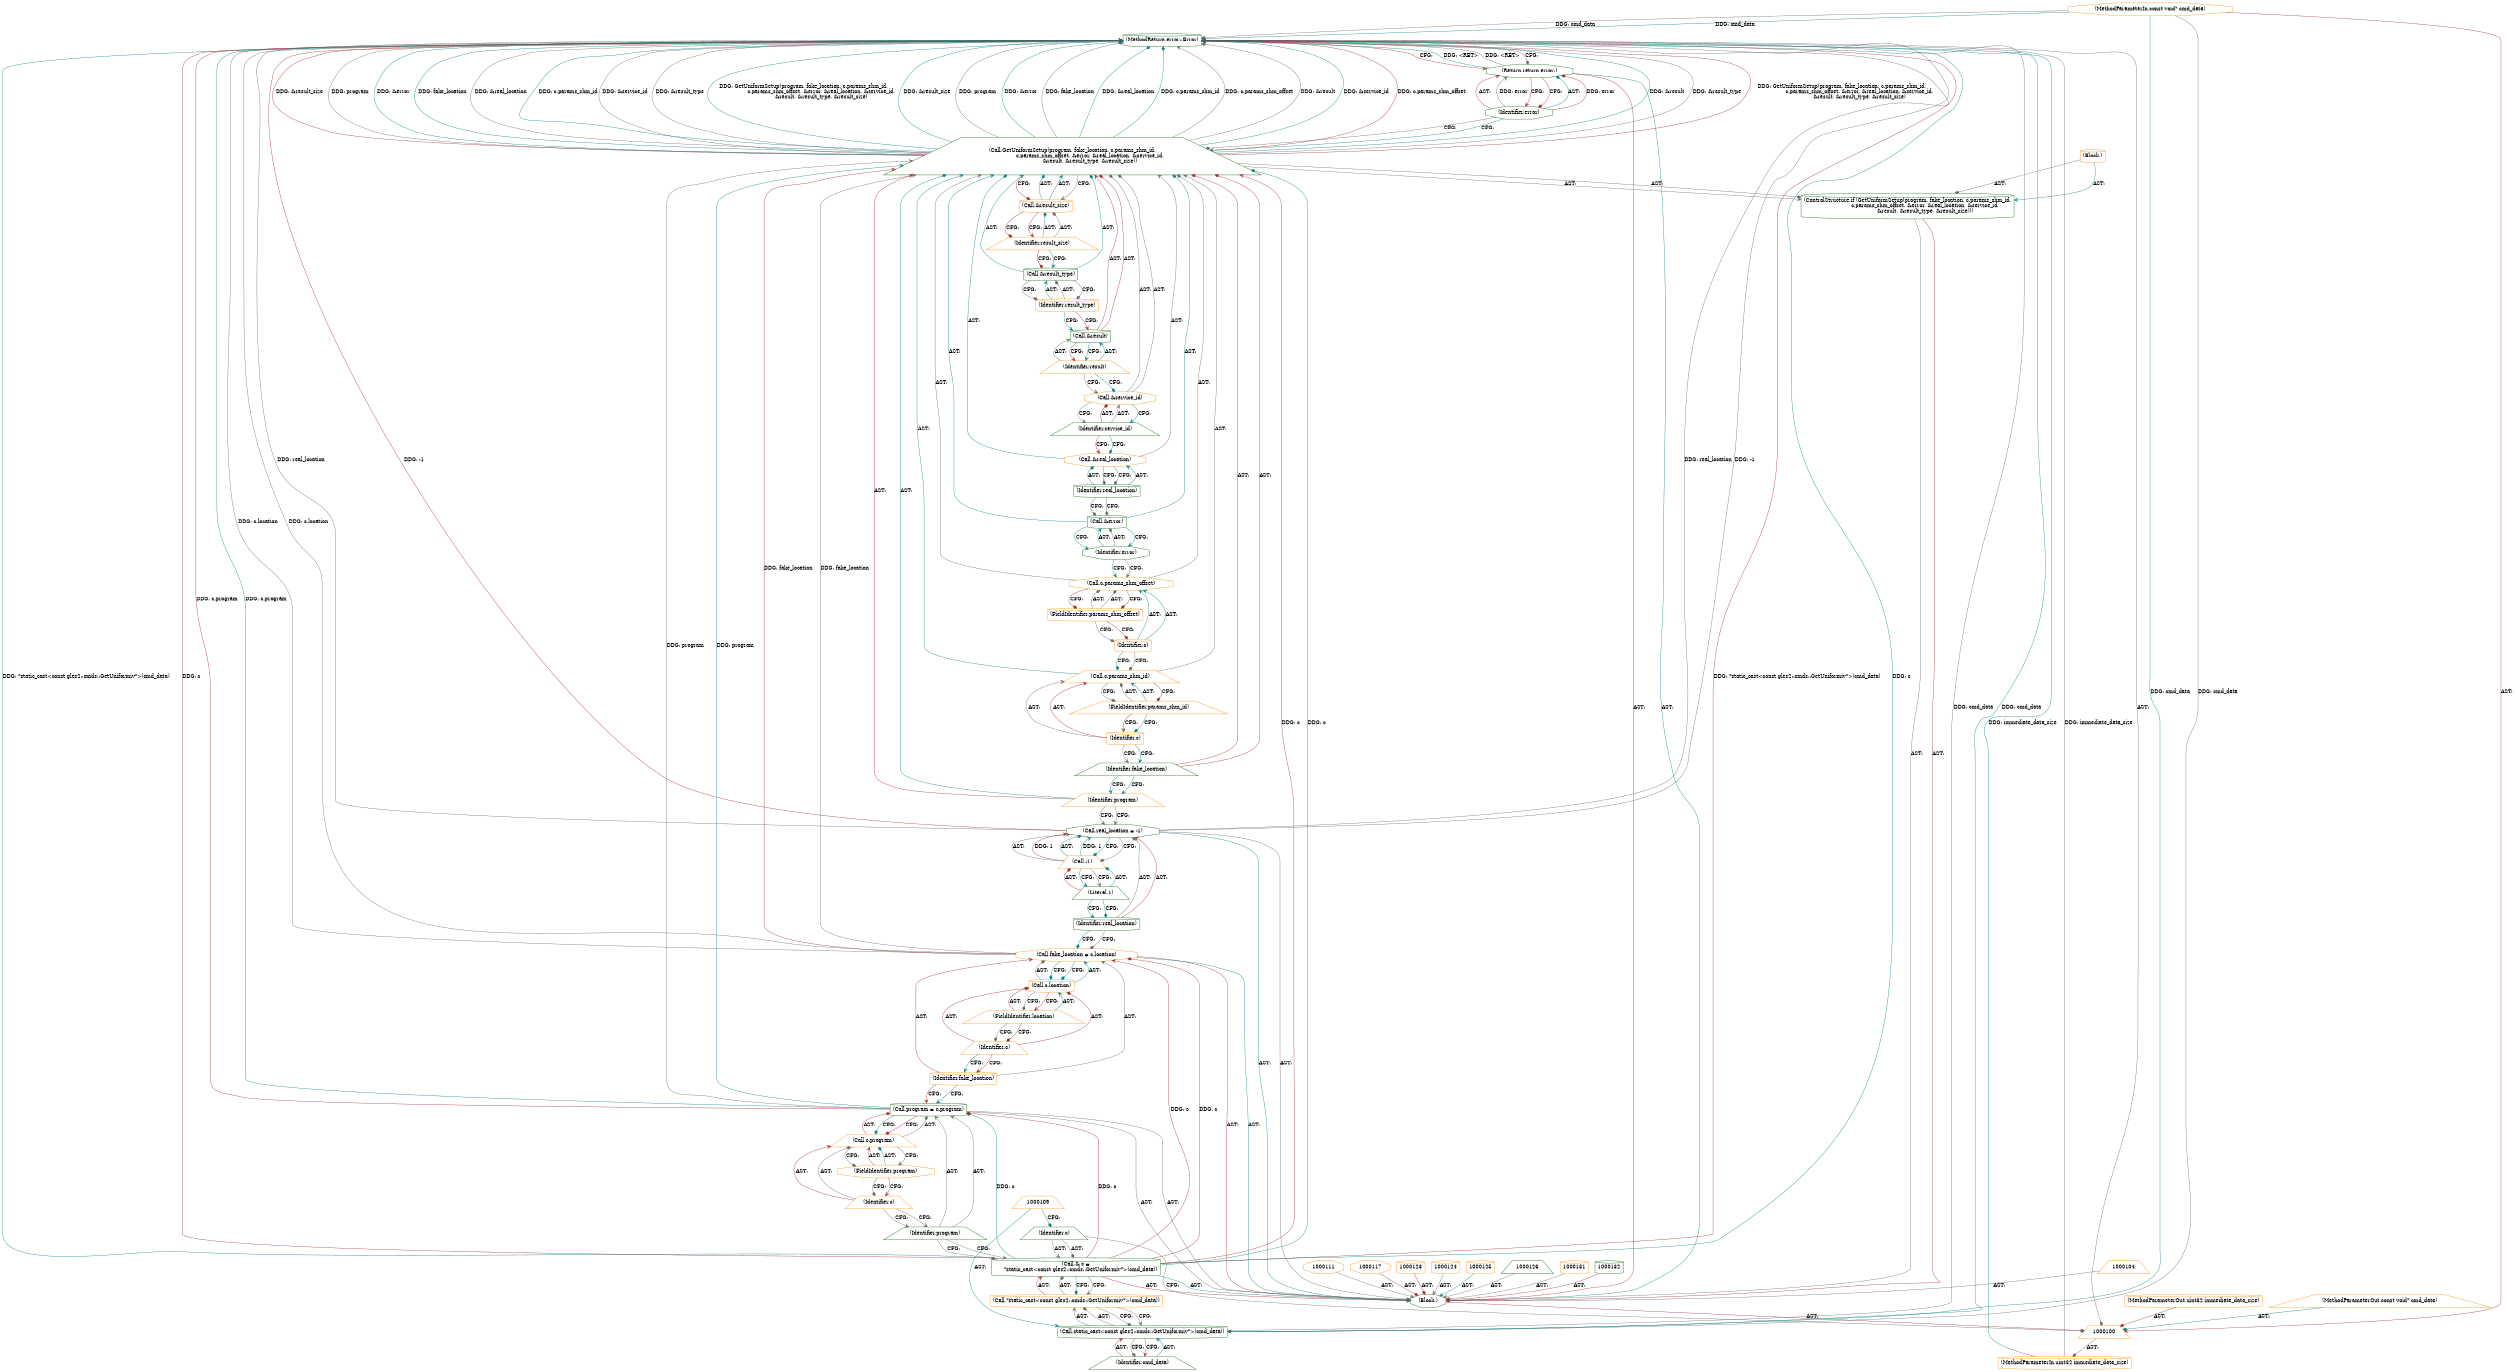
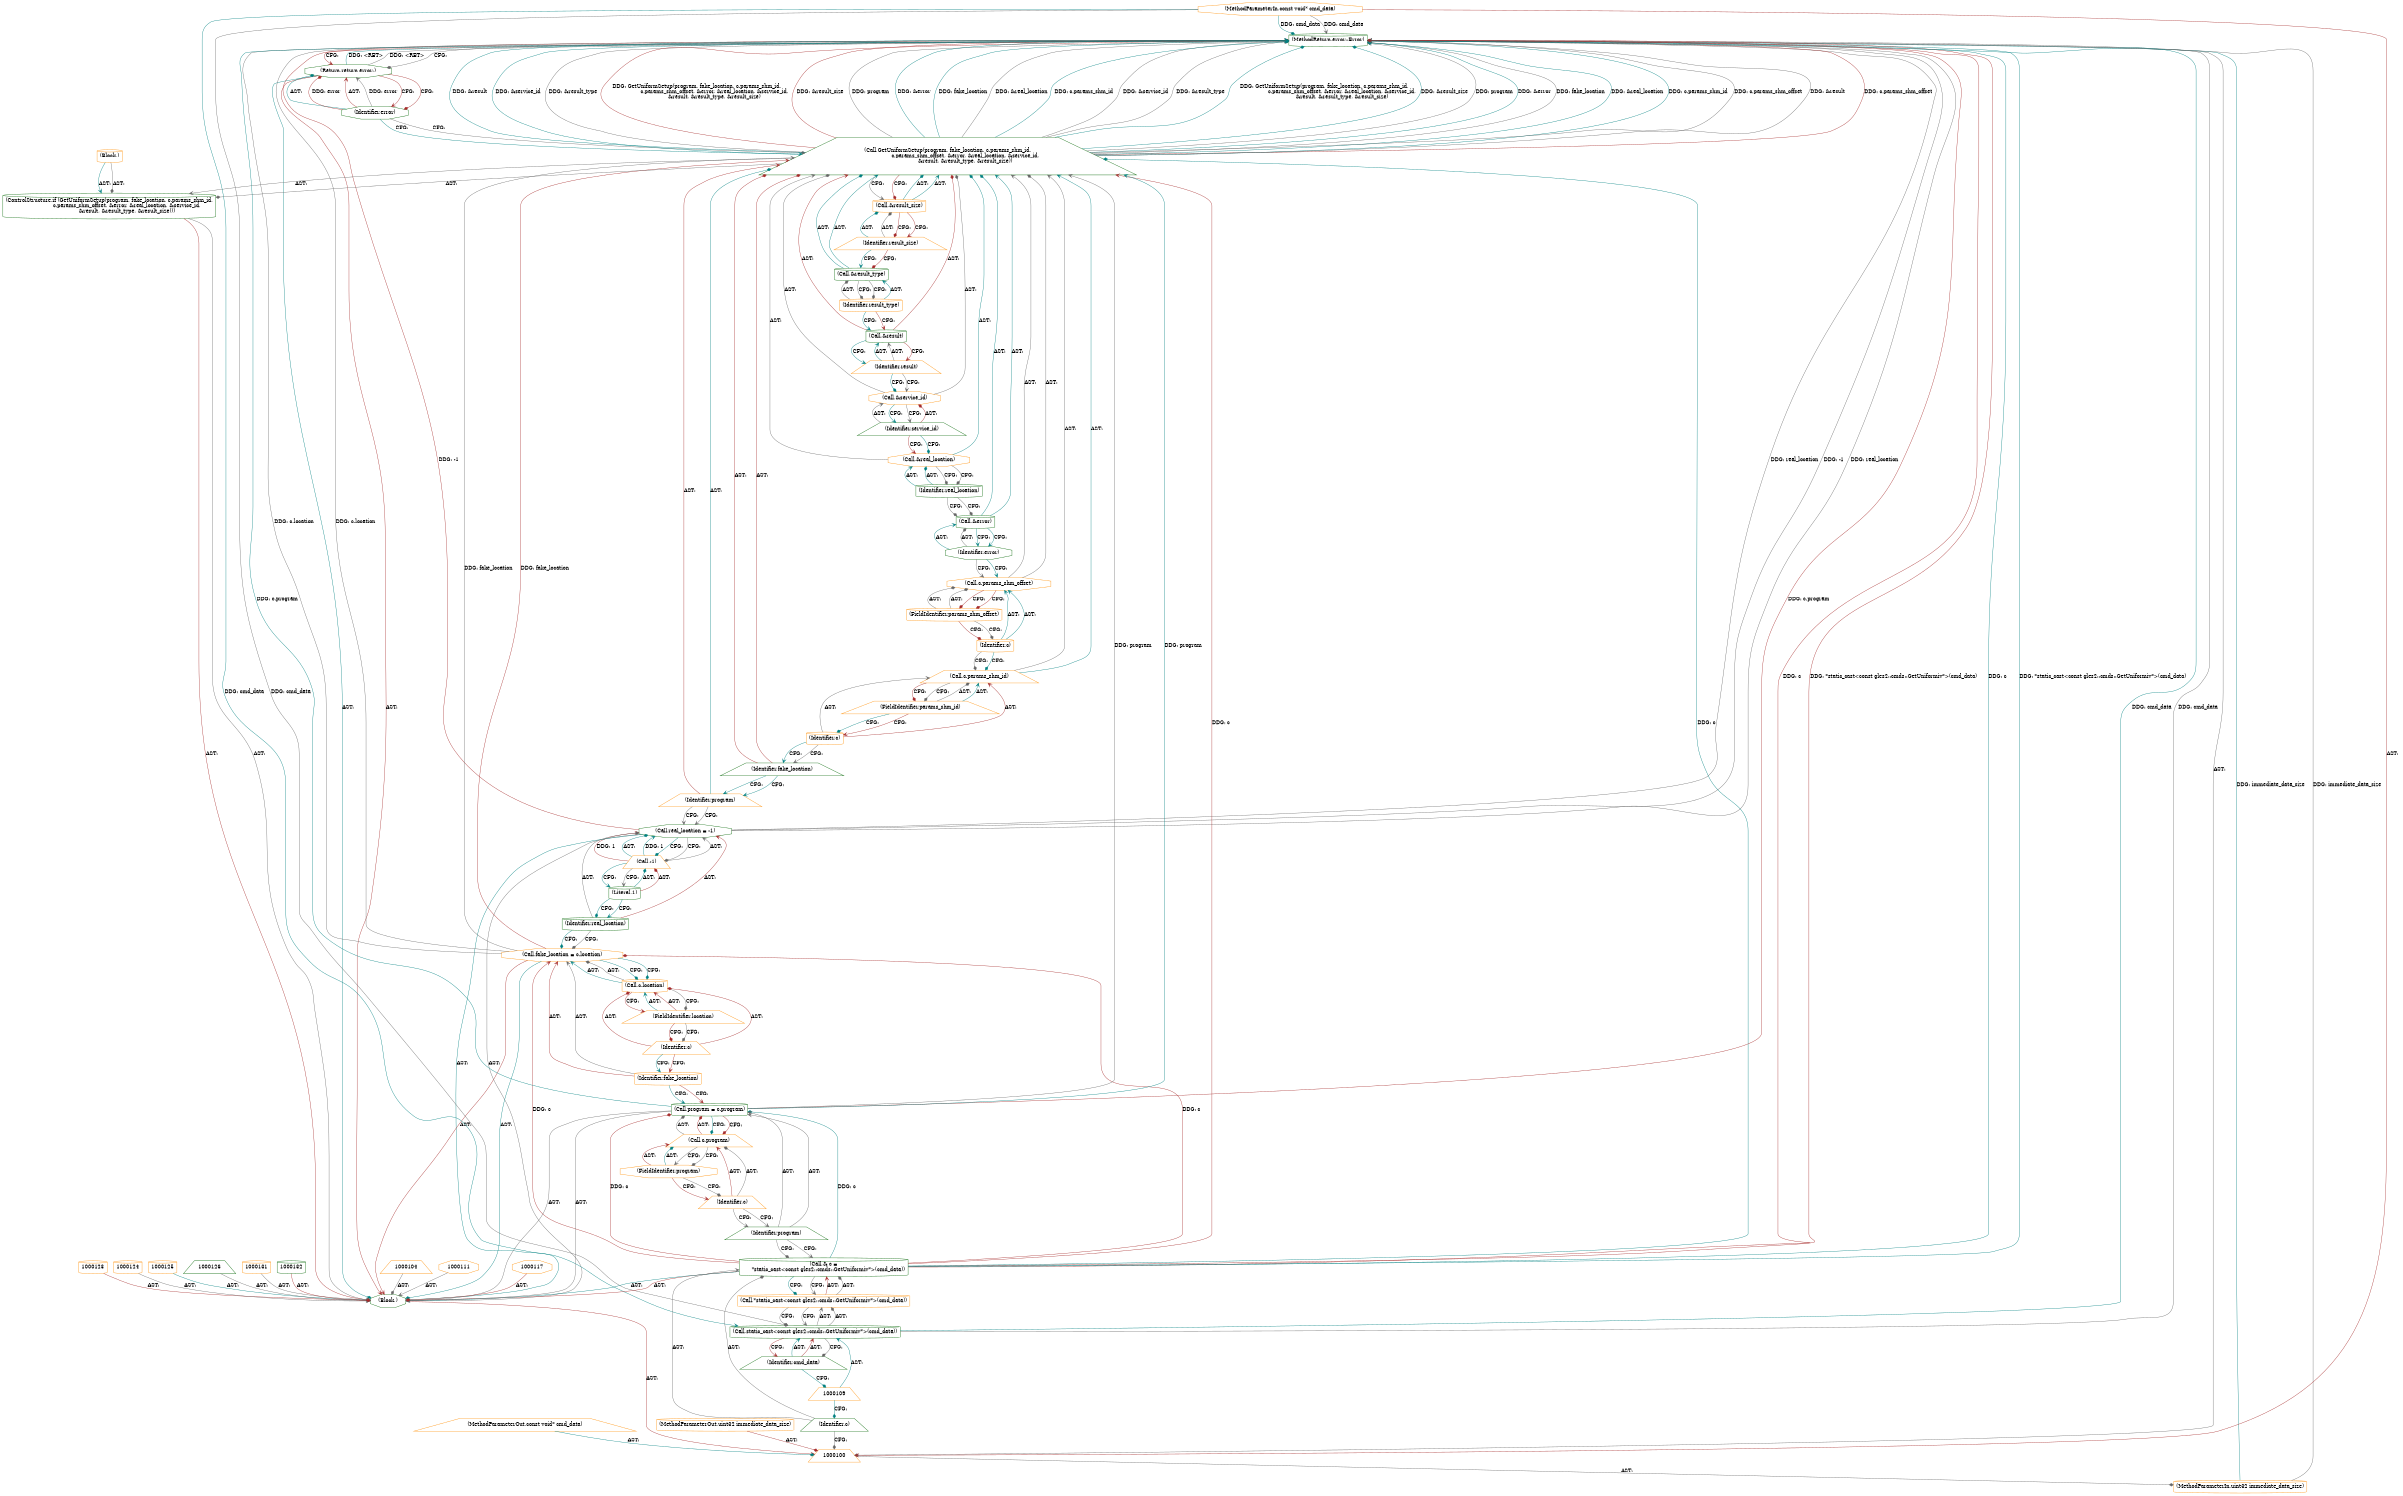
node "(Literal,1)": shape trapezium -> cylinder
edge "(Identifier,cmd_data)" -> "1000109": added, label "CFG:"
